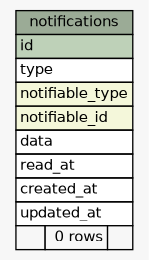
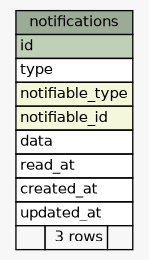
node "notifications": text "0 rows" -> "3 rows"
